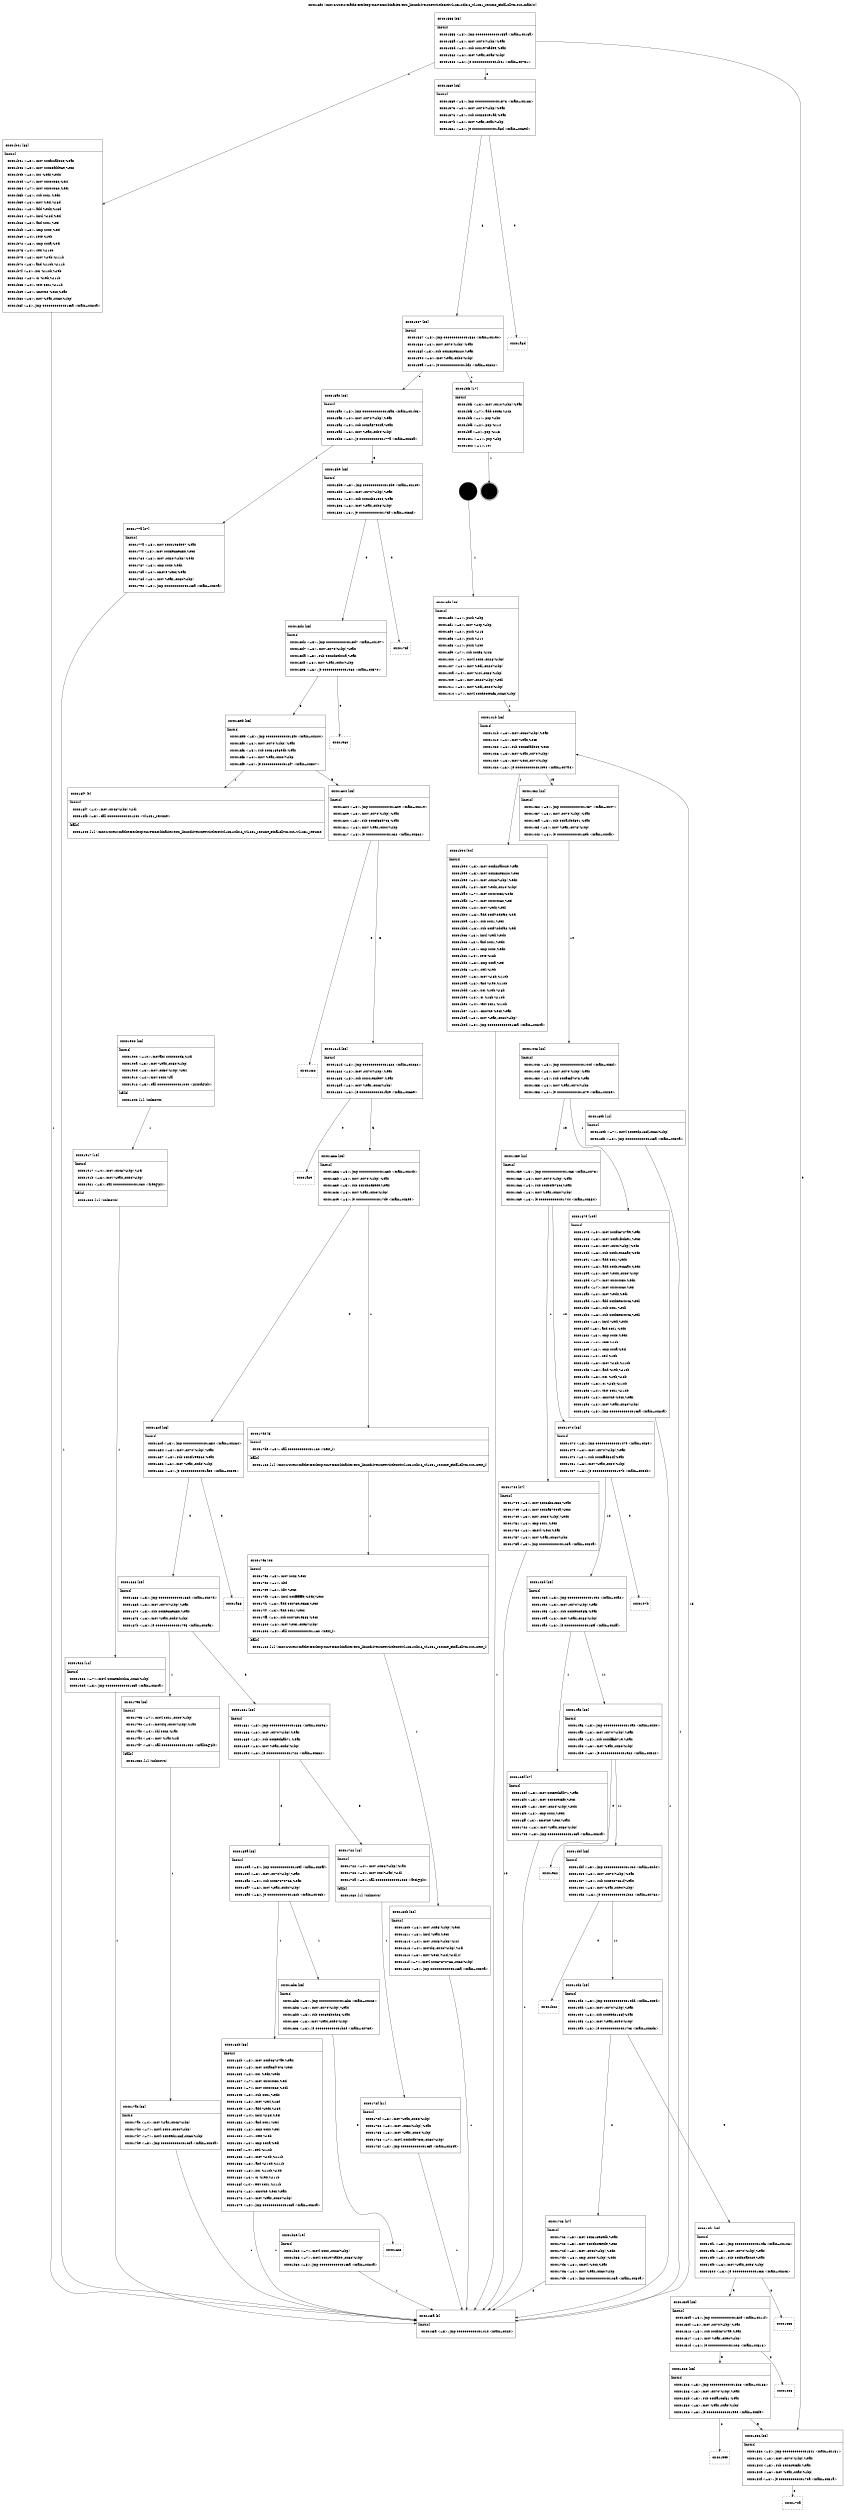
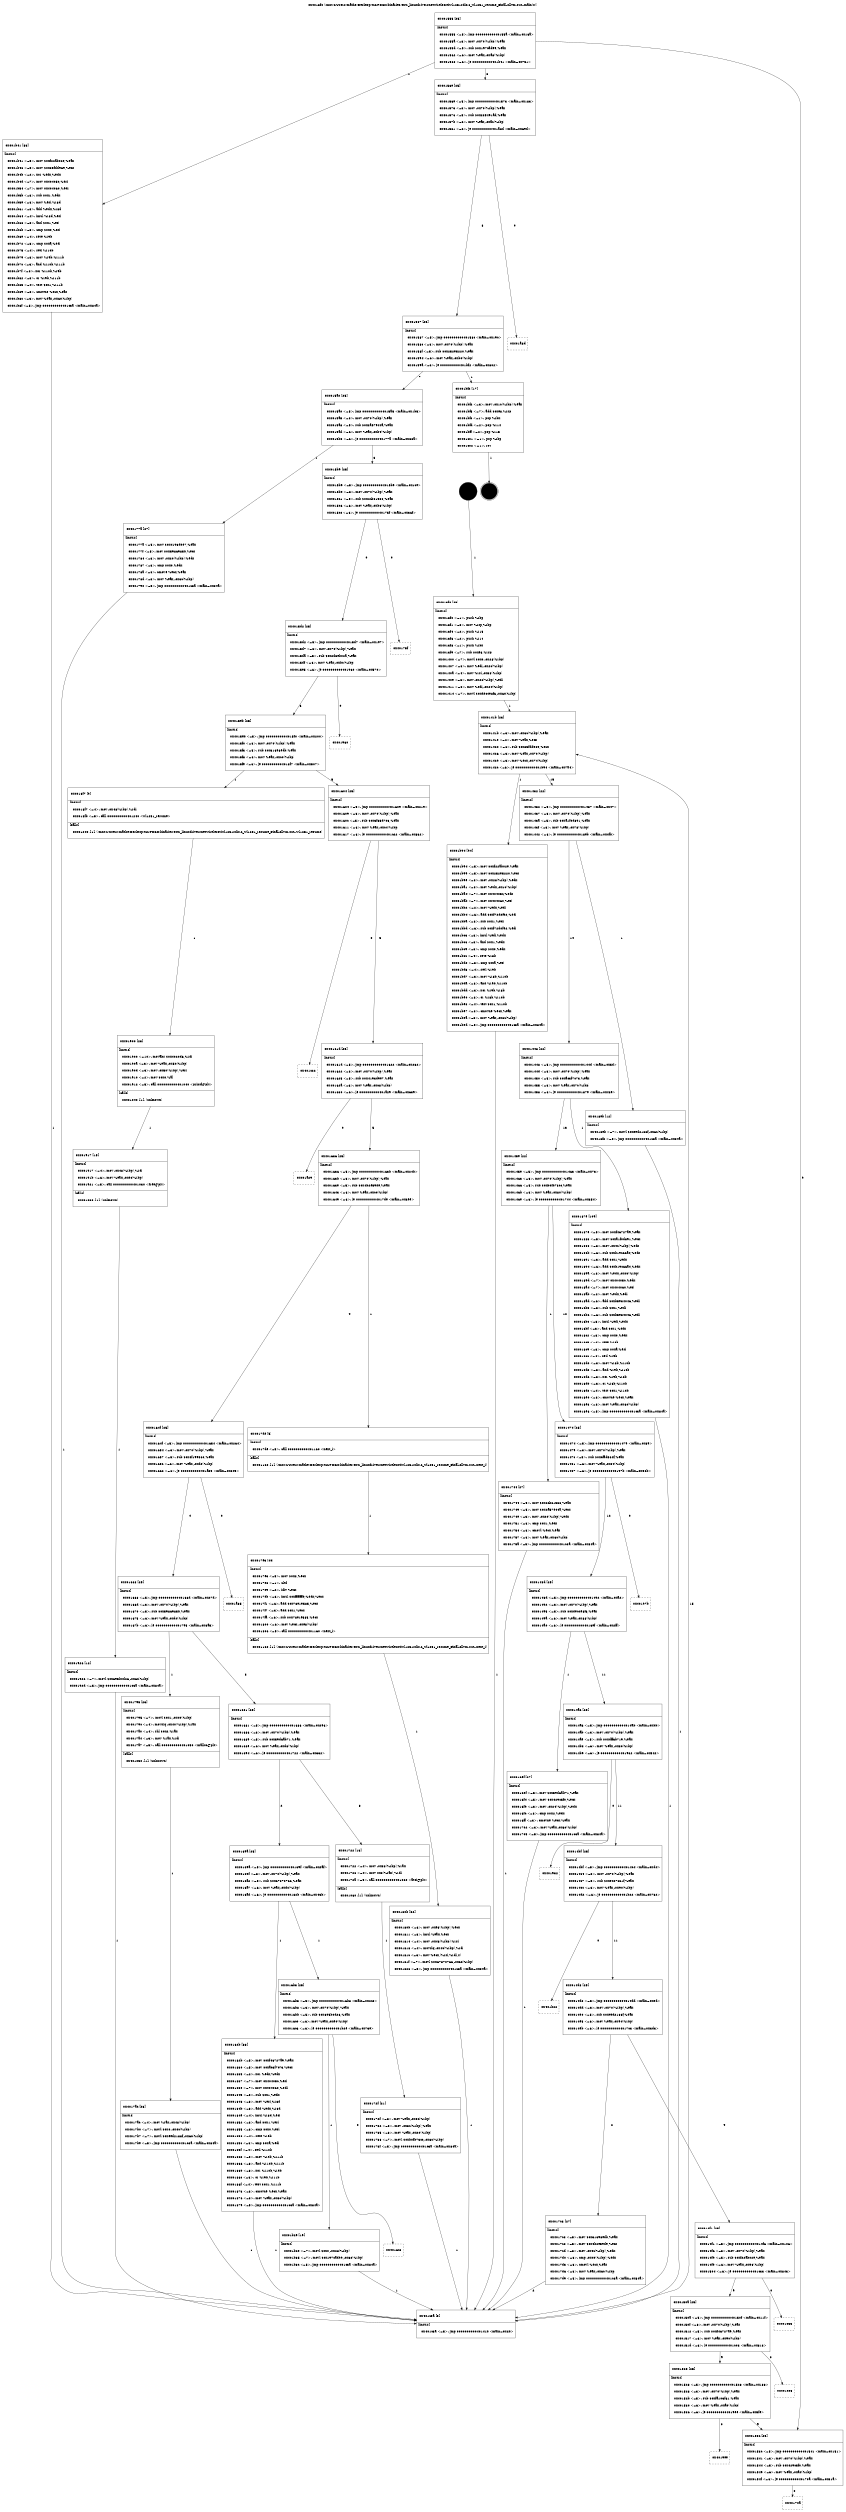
edge "0x4018f7 [9]" -> "0x401900 [23]": added, label "1"
edge "0x401432 [22]" -> "0x4018eb [12]": added, label "1"
edge "0x401744 [27]" -> "0x401c3a [5]": label " 13" -> " 1"
edge "0x4016b3 [25]" -> "0x401b2e [19]": added, label "1"
